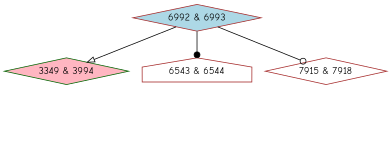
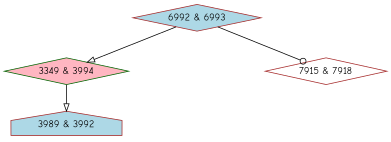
node "6543 & 6544": removed
node "3989 & 3992": added
